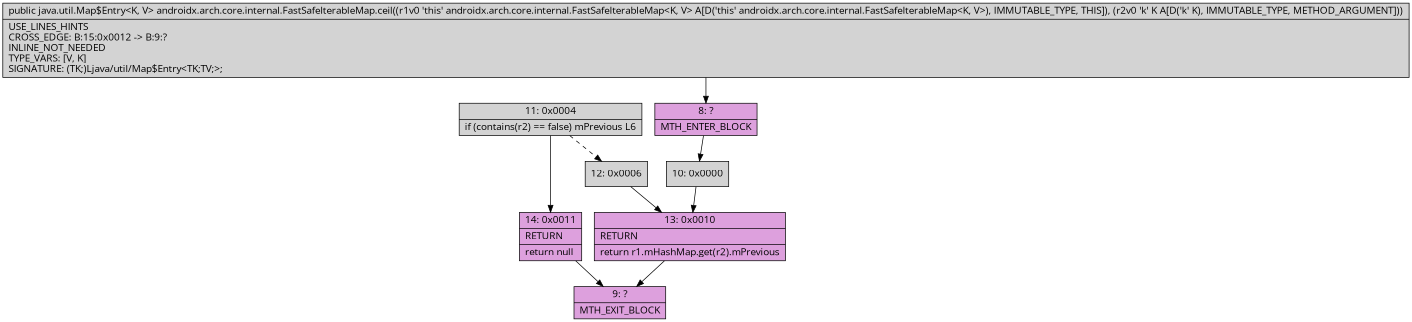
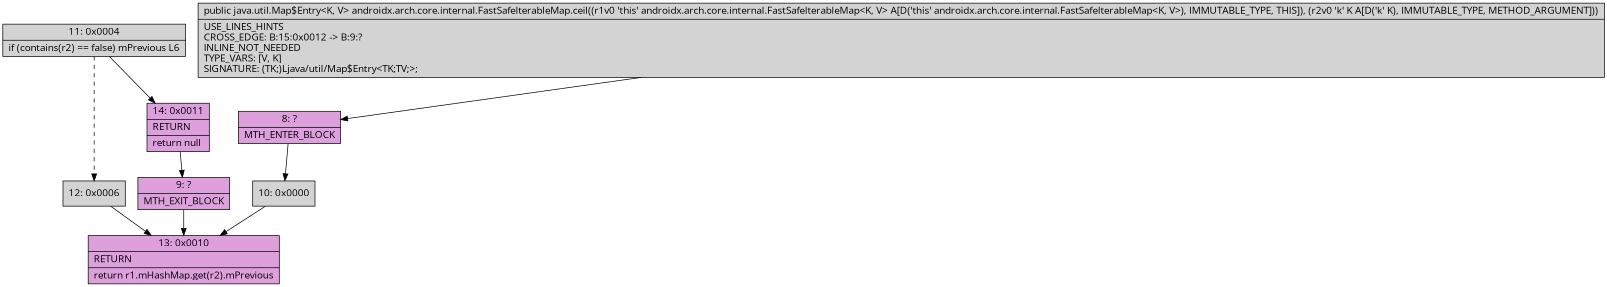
edge "13: 0x0010" -> "9: ?": reversed
